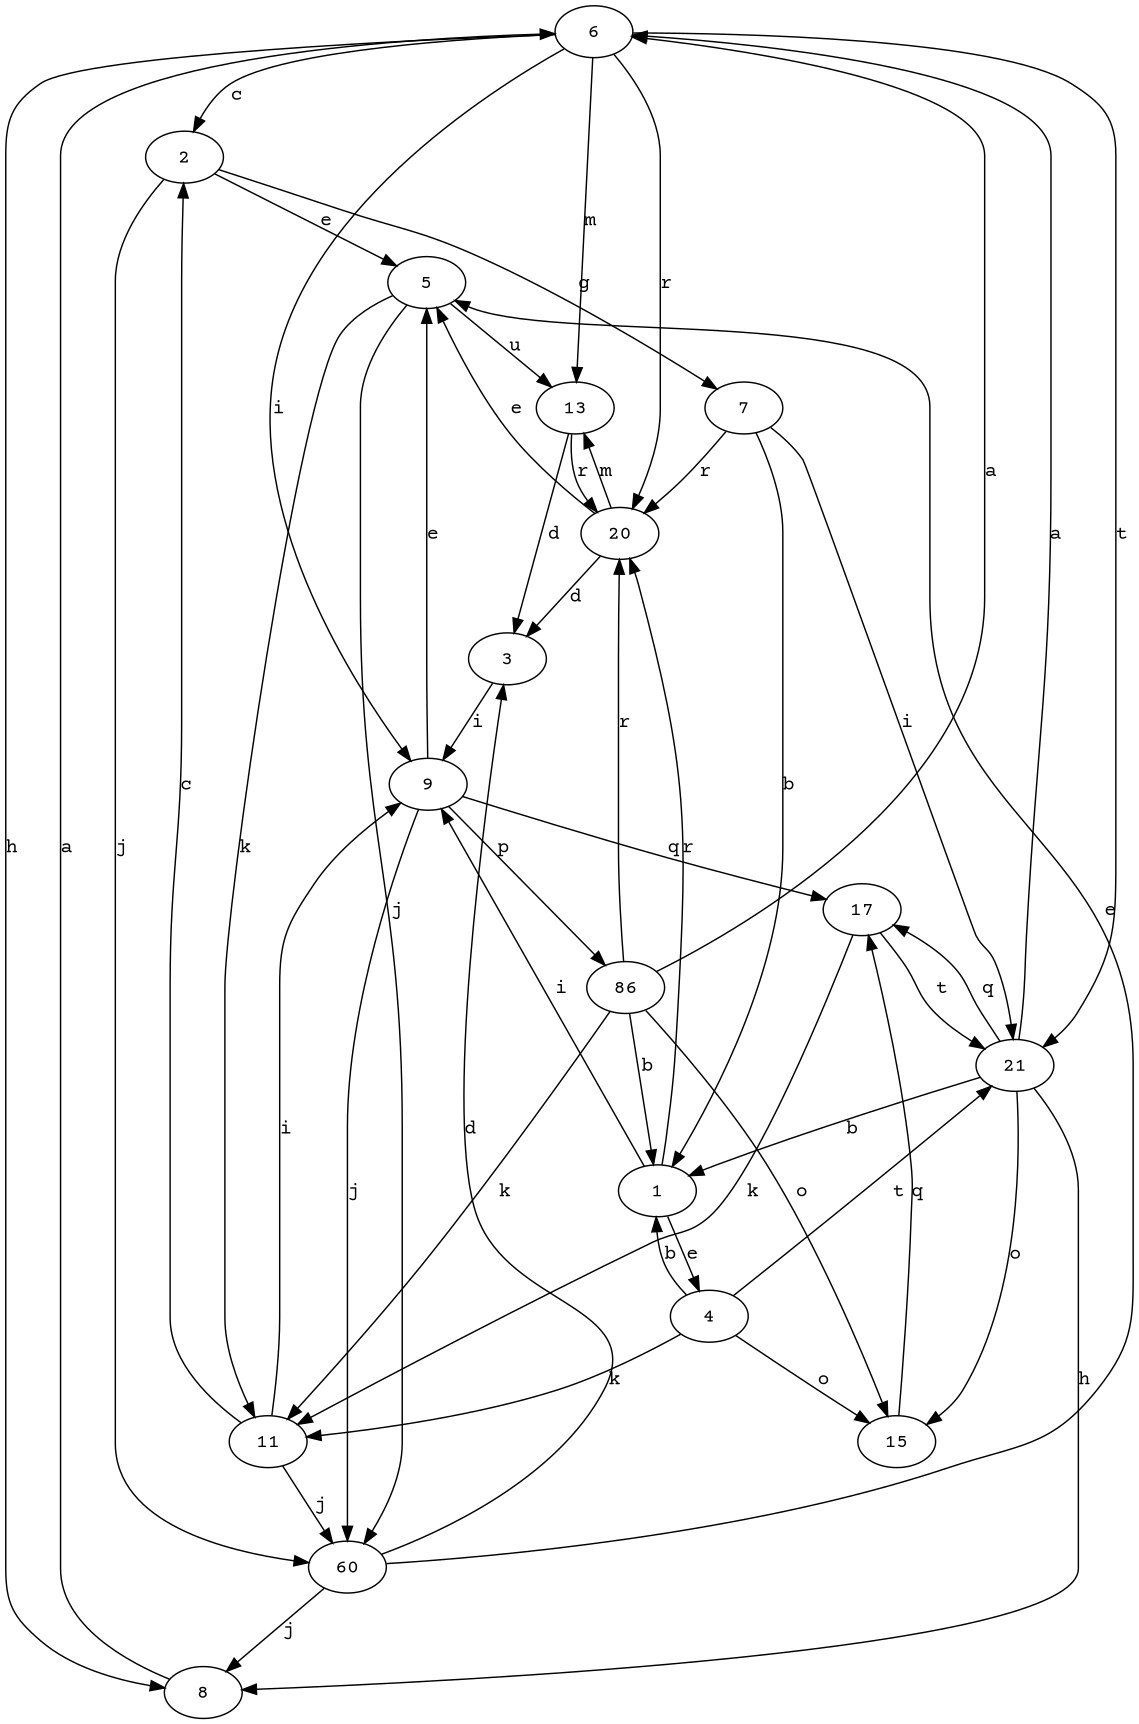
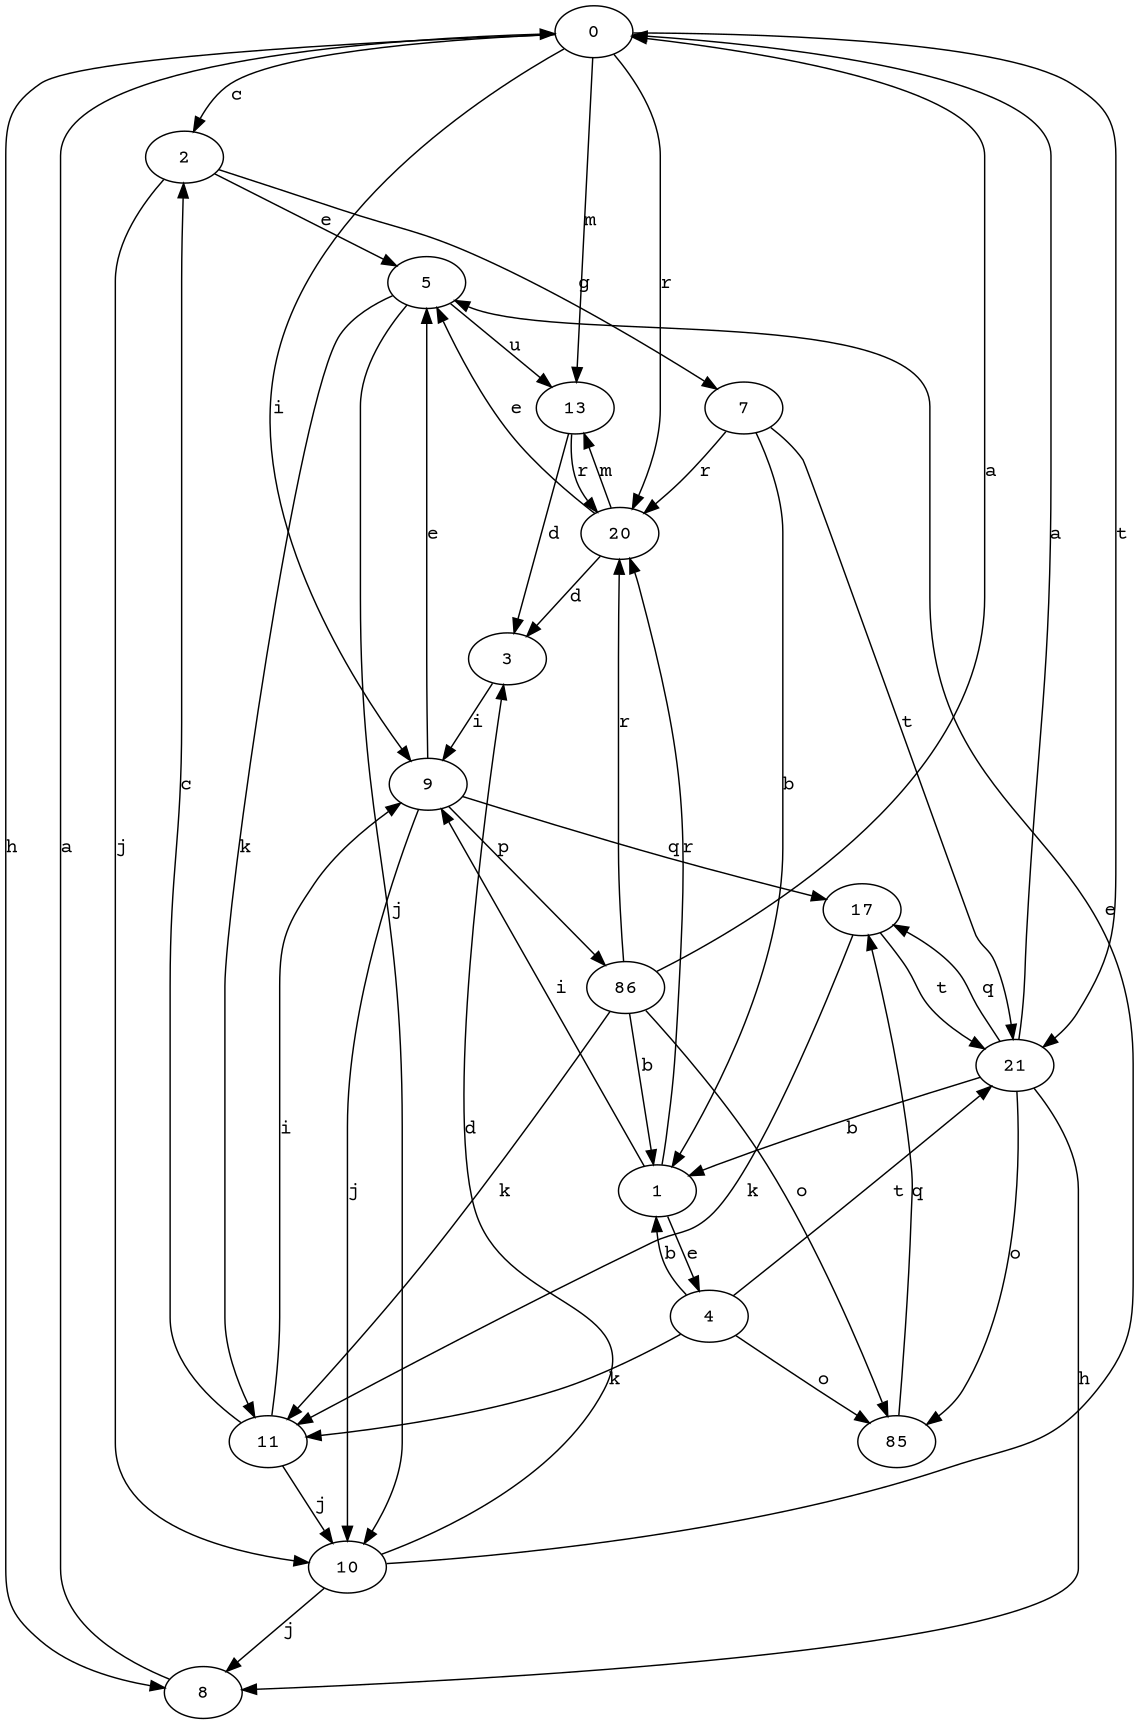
node "6": label "6" -> "0"
edge "7" -> "21": label "i" -> "t"
node "15": label "15" -> "85"
node "60": label "60" -> "10"
